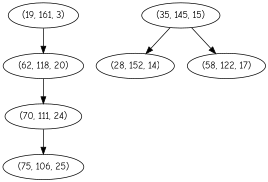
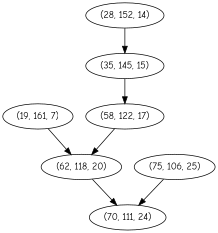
node "(19, 161, 3)": label "(19, 161, 3)" -> "(19, 161, 7)"
edge "(35, 145, 15)" -> "(28, 152, 14)": reversed
edge "(70, 111, 24)" -> "(75, 106, 25)": reversed
edge "(58, 122, 17)" -> "(62, 118, 20)": added
